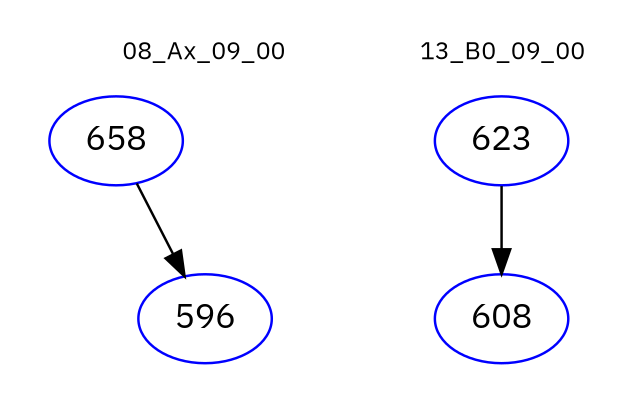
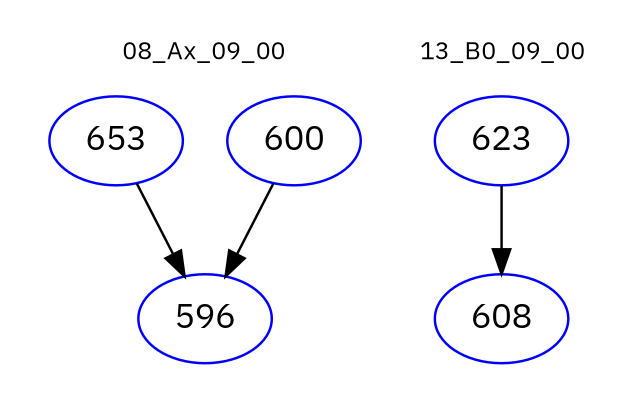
node "658": label "658" -> "653"
node "600": added
